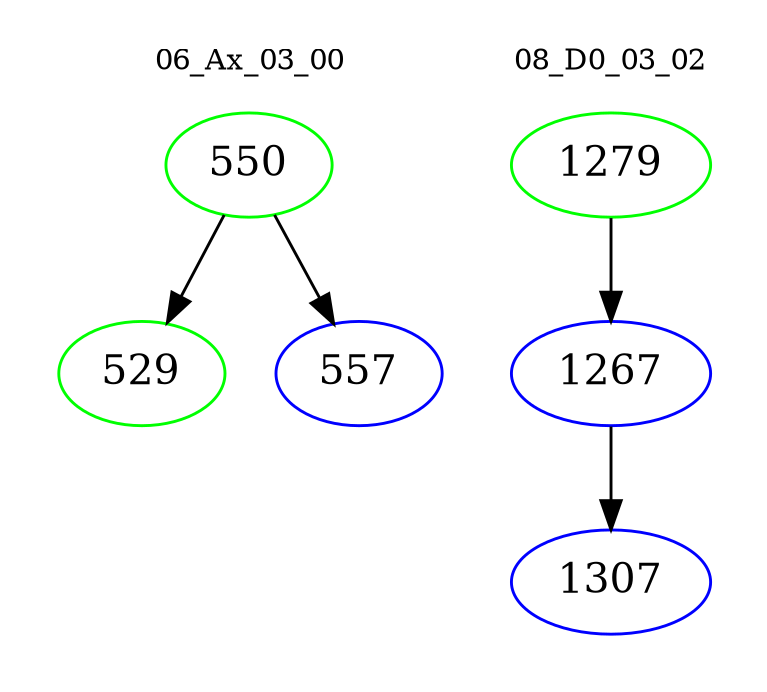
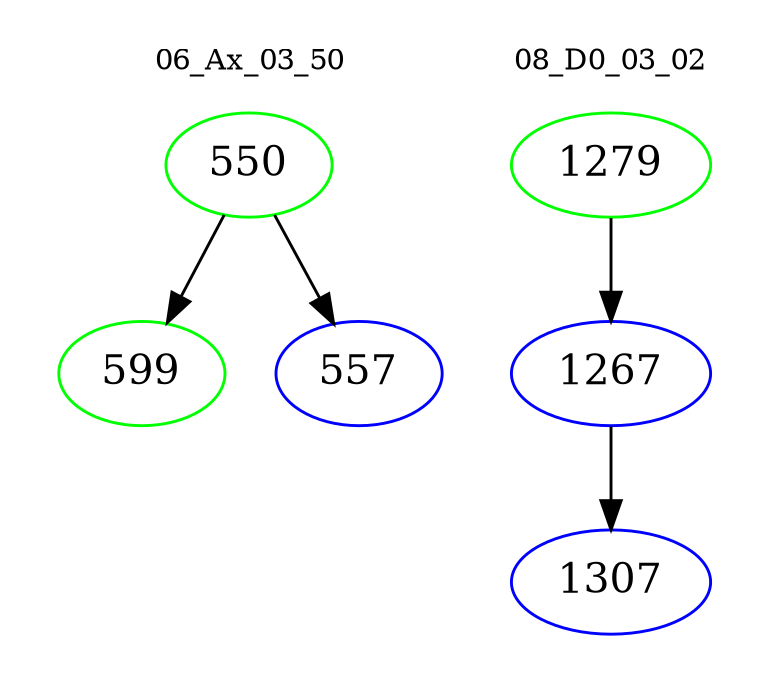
cluster "06_Ax_03_00": label "06_Ax_03_00" -> "06_Ax_03_50"
node "529": label "529" -> "599"
